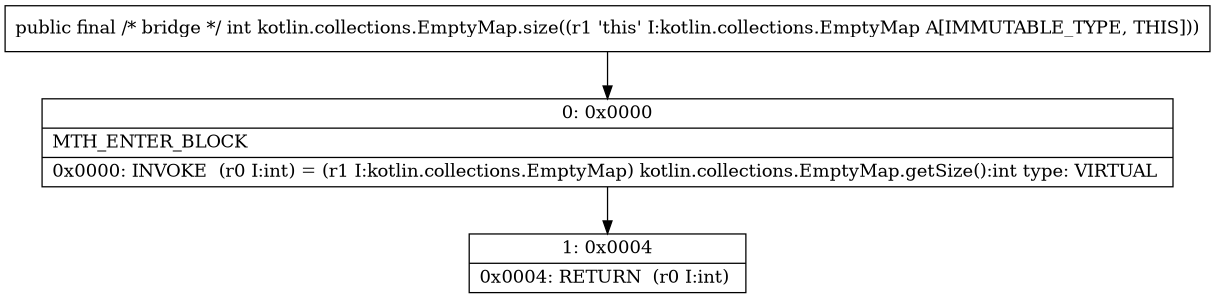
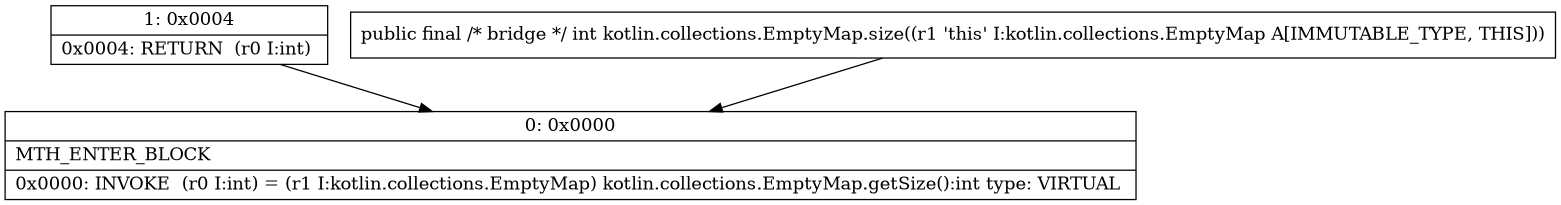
edge "0: 0x0000" -> "1: 0x0004": reversed
